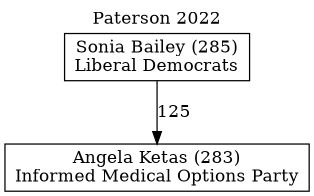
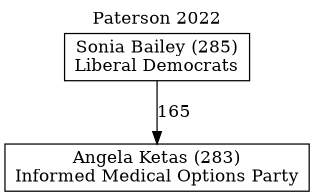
edge "Sonia Bailey (285) Liberal Democrats" -> "Angela Ketas (283) Informed Medical Options Party": label "125" -> "165"
